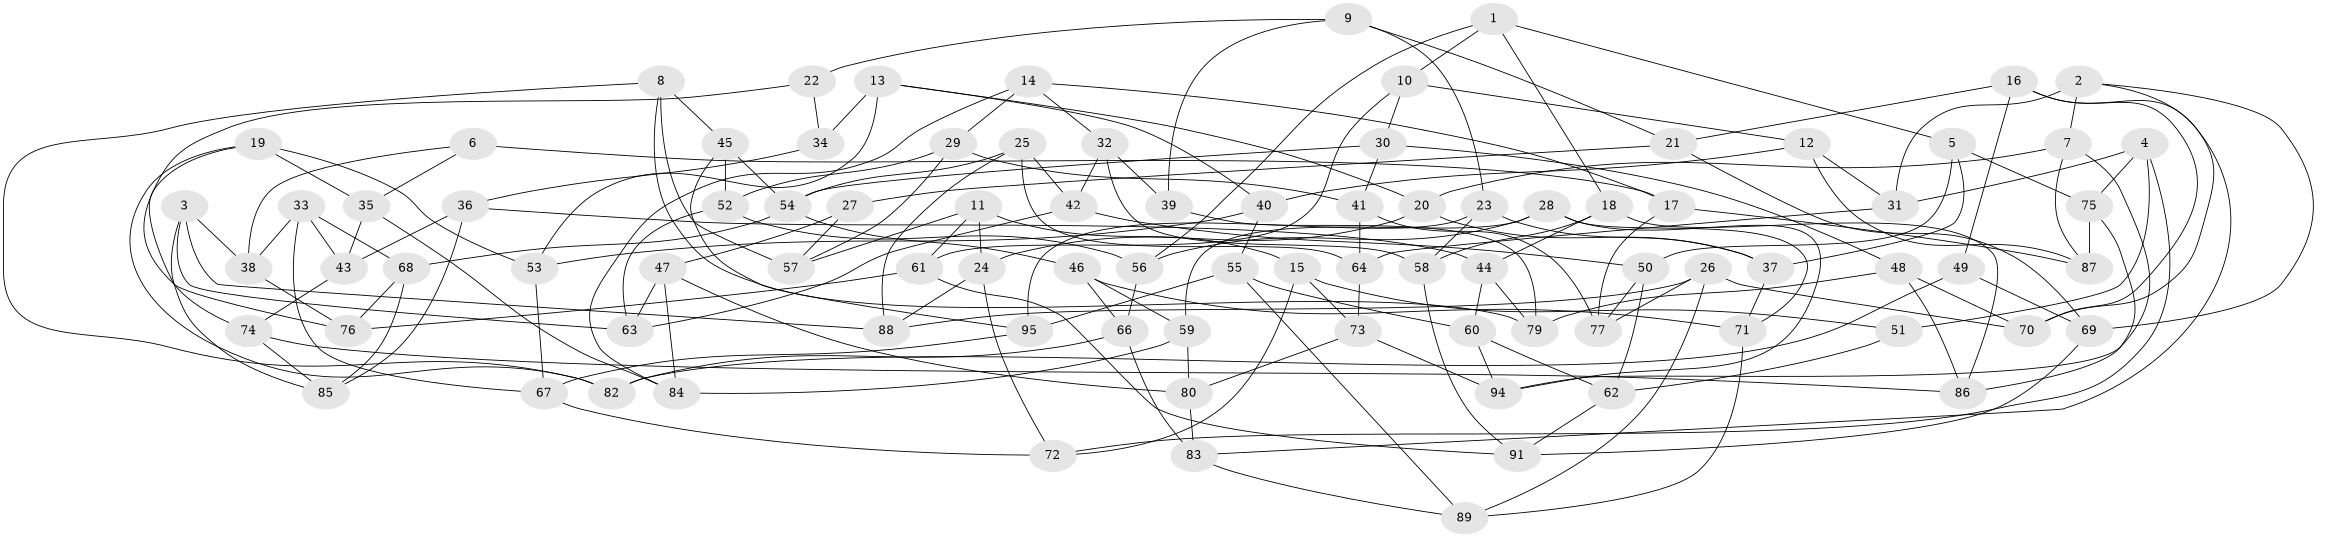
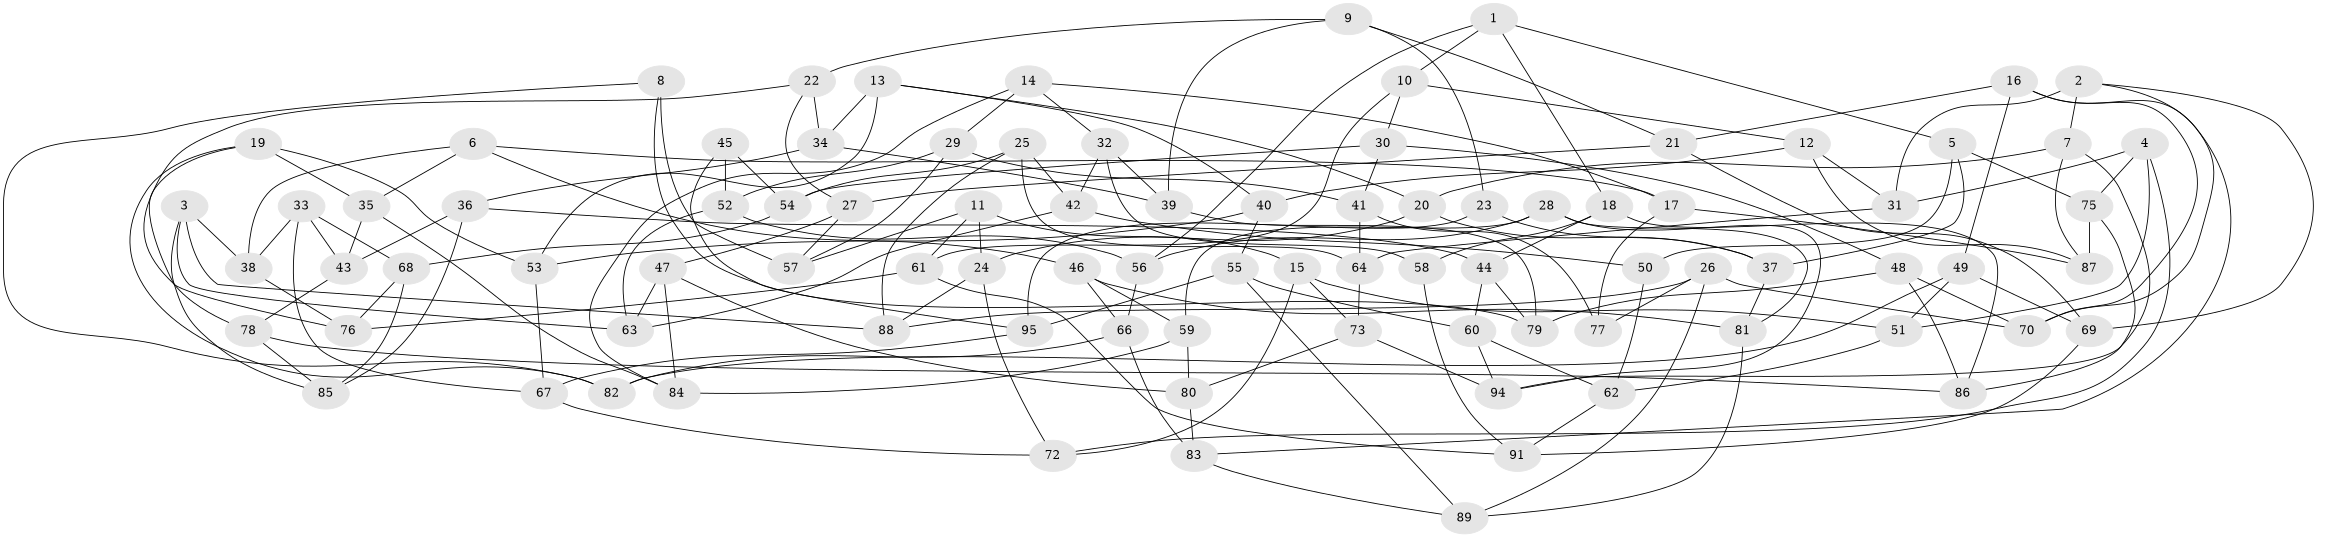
edge "8" -- "45": removed
edge "22" -- "27": added
edge "34" -- "39": added
edge "23" -- "58": removed
edge "54" -- "46": now "6" -- "46"
edge "50" -- "77": removed
edge "49" -- "51": added
node "74": label "74" -> "78"
node "71": label "71" -> "81"
